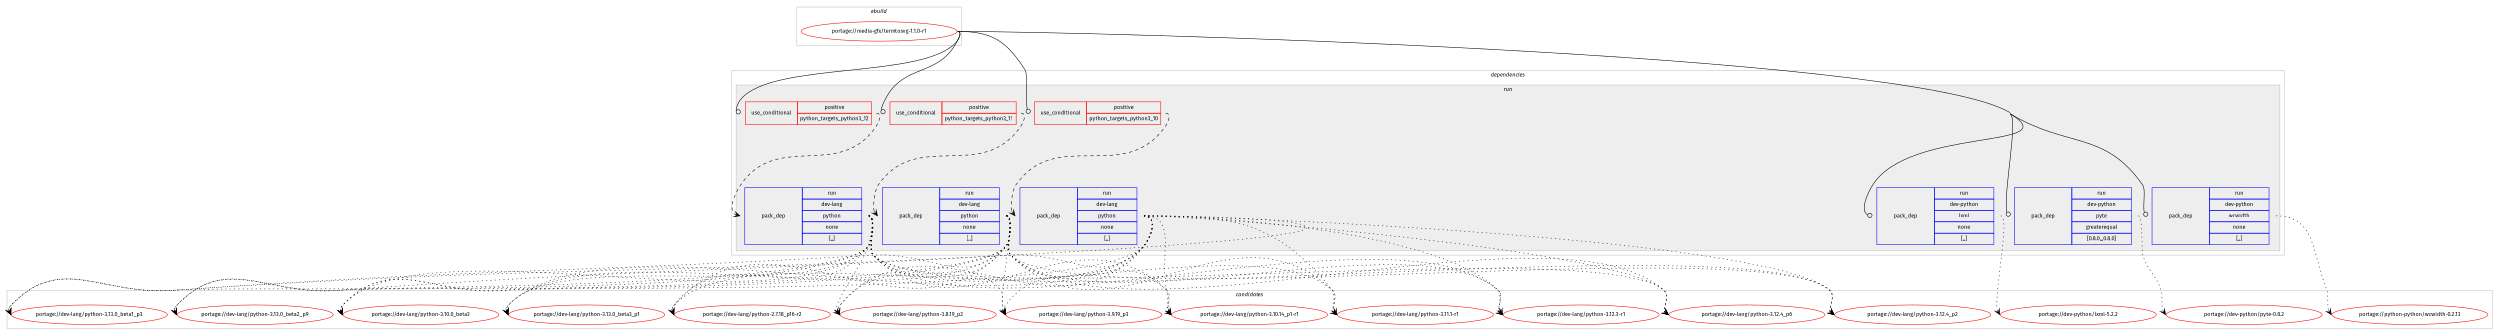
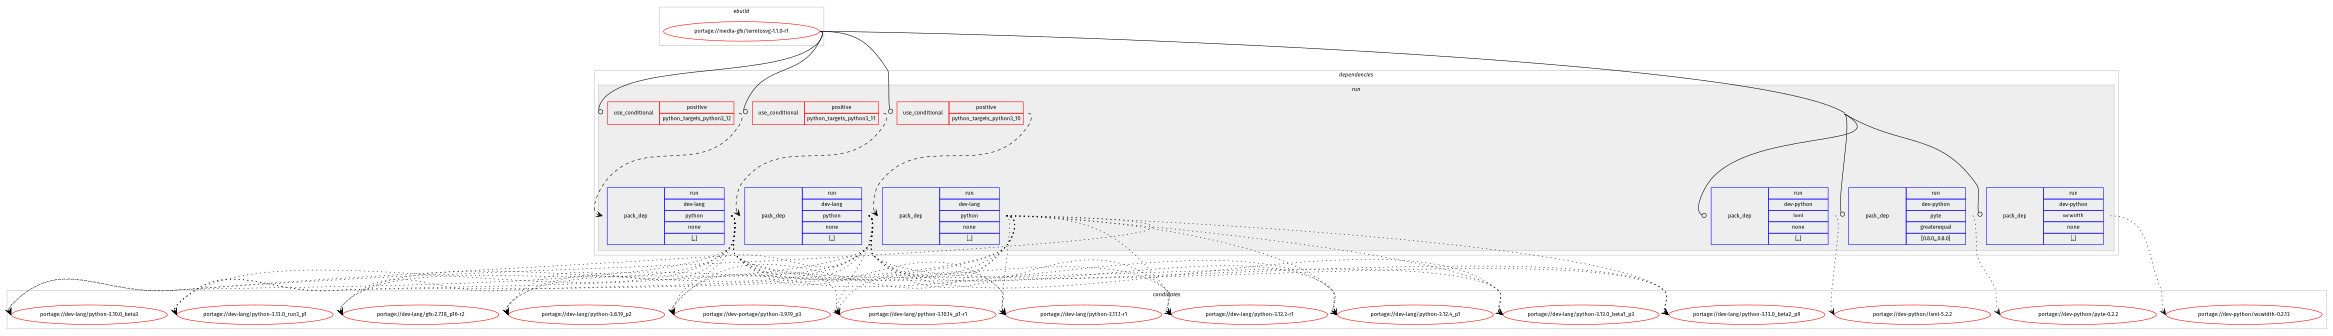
node "portage://dev-lang/python-3.13.0_beta3_p1": label "portage://dev-lang/python-3.13.0_beta3_p1" -> "portage://dev-lang/python-3.13.0_run3_p1"
node "portage://dev-lang/python-2.7.18_p16-r2": label "portage://dev-lang/python-2.7.18_p16-r2" -> "portage://dev-lang/gfx-2.7.18_p16-r2"
node "portage://dev-lang/python-3.9.19_p3": label "portage://dev-lang/python-3.9.19_p3" -> "portage://dev-portage/python-3.9.19_p3"
node "portage://dev-lang/python-3.12.4_p6": label "portage://dev-lang/python-3.12.4_p6" -> "portage://dev-lang/python-3.12.4_p1"
node "portage://dev-lang/python-3.12.4_p2": removed
node "portage://dev-python/pyte-0.8.2": label "portage://dev-python/pyte-0.8.2" -> "portage://dev-python/pyte-0.2.2"
node "portage://python-python/wcwidth-0.2.13": label "portage://python-python/wcwidth-0.2.13" -> "portage://dev-python/wcwidth-0.2.13"
